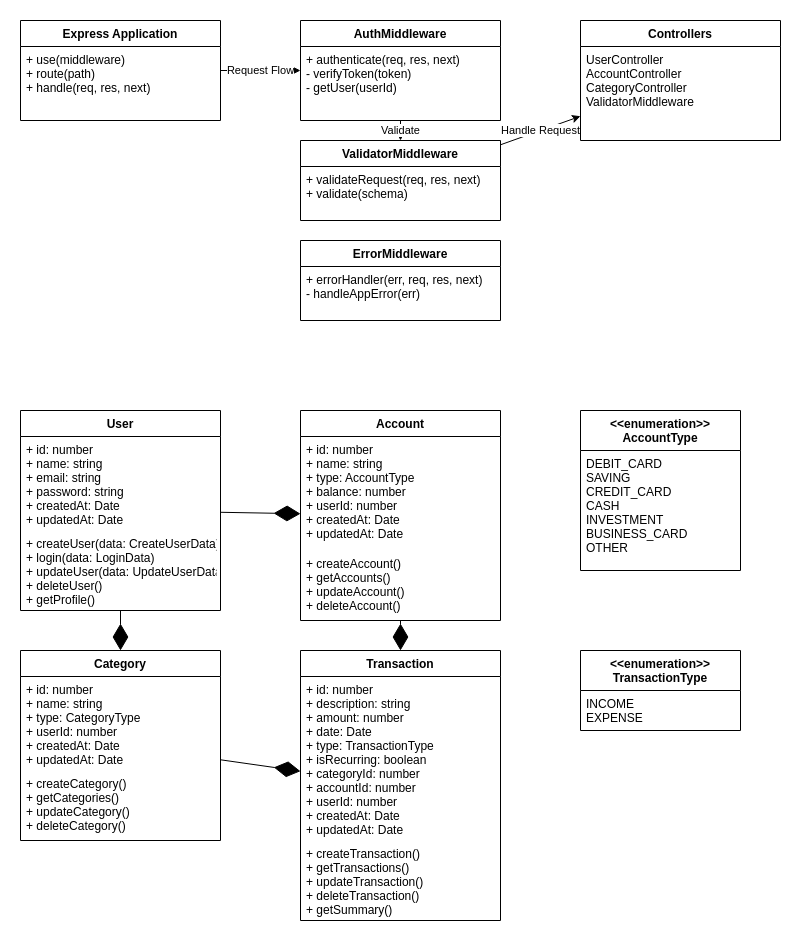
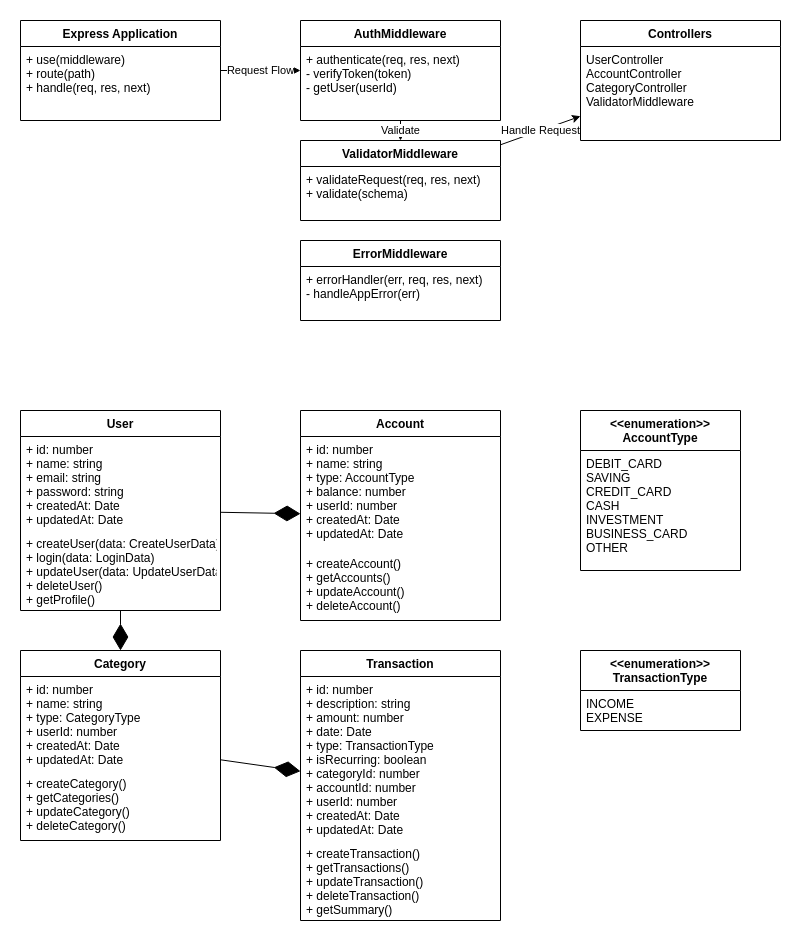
edge "Account" -> "Transaction": removed
